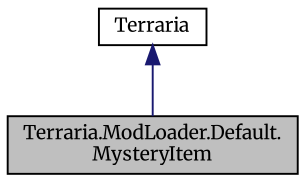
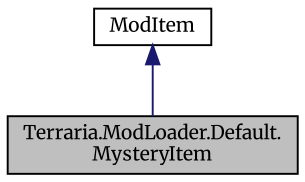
node "Terraria": label "Terraria" -> "ModItem"
